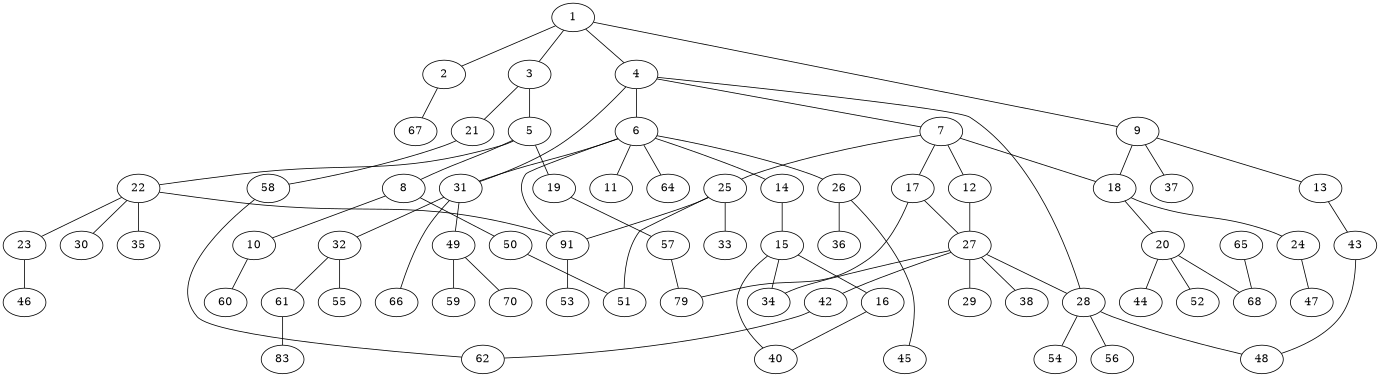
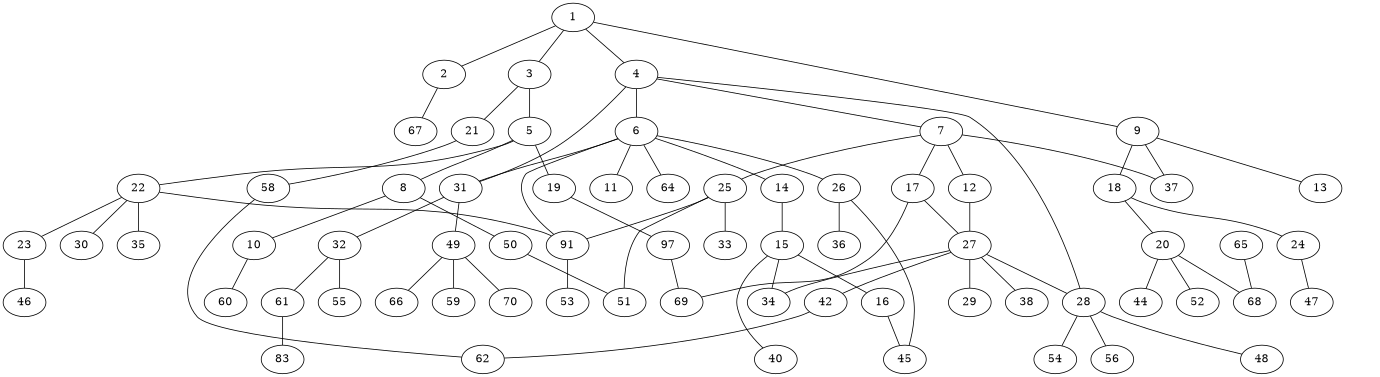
edge "7" -- "18": now "7" -- "37"
edge "31" -- "66": now "49" -- "66"
node "57": label "57" -> "97"
node "43": removed
node "79": label "79" -> "69"
edge "16" -- "40": now "16" -- "45"
